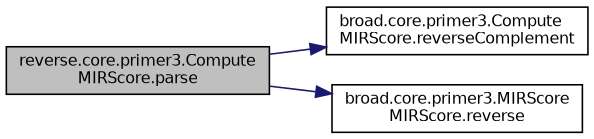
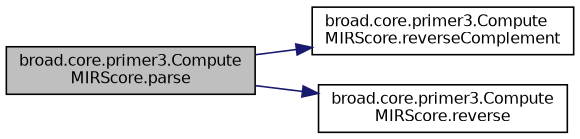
node "reverse.core.primer3.Compute MIRScore.parse": label "reverse.core.primer3.Compute MIRScore.parse" -> "broad.core.primer3.Compute MIRScore.parse"
node "broad.core.primer3.MIRScore MIRScore.reverse": label "broad.core.primer3.MIRScore MIRScore.reverse" -> "broad.core.primer3.Compute MIRScore.reverse"
